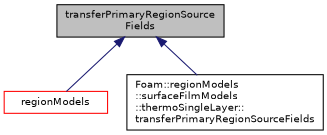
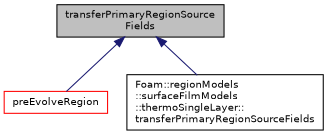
node "regionModels": label "regionModels" -> "preEvolveRegion"
